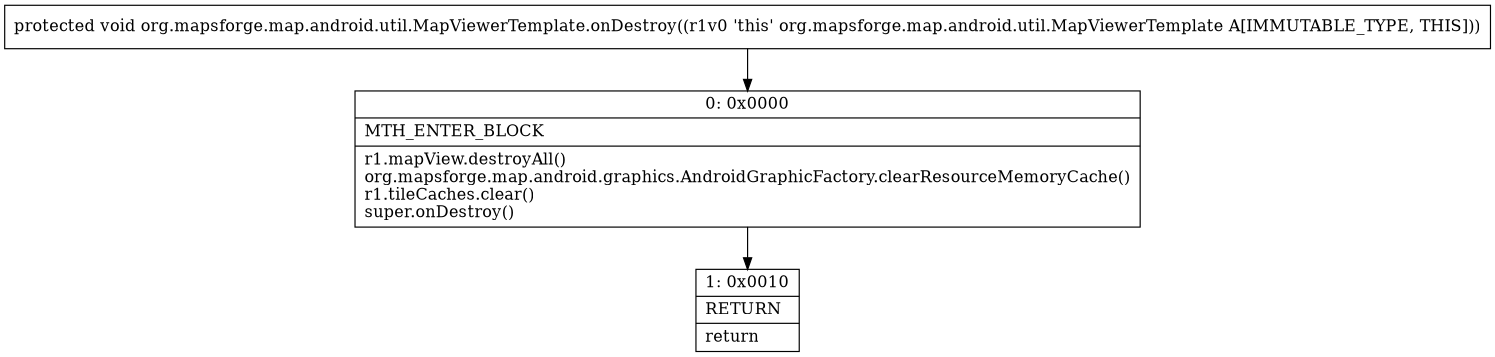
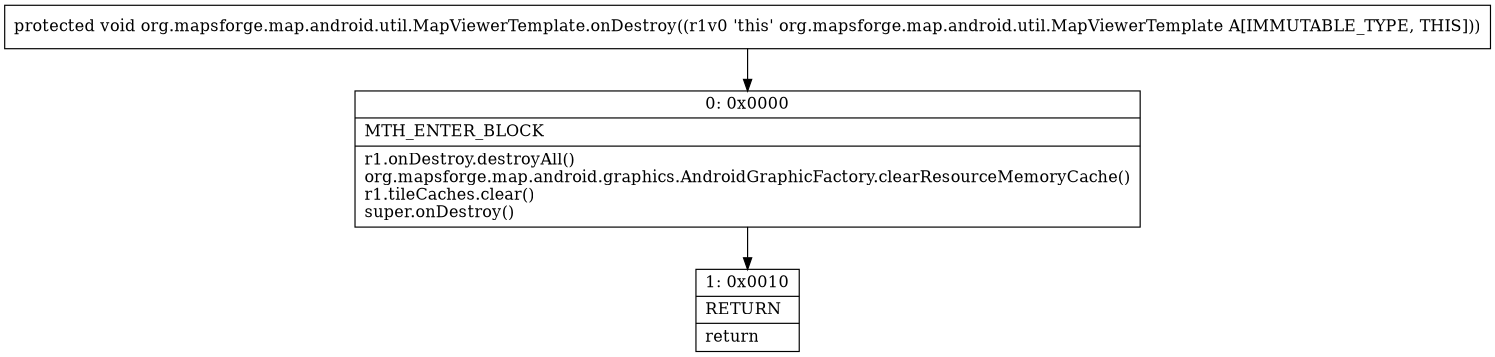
node "0: 0x0000": text "r1.mapView.destroyAll()" -> "r1.onDestroy.destroyAll()"
